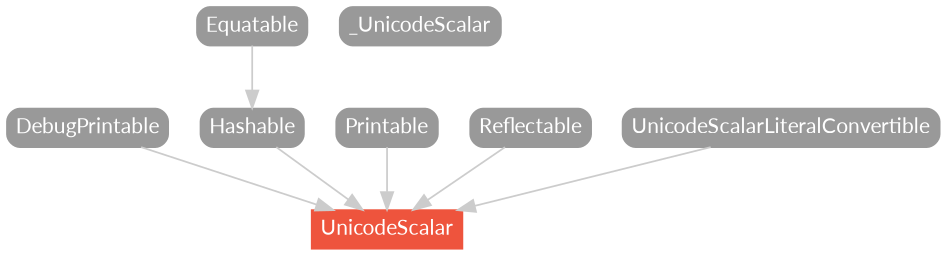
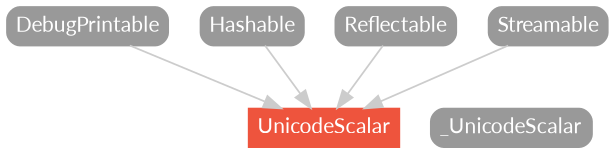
node "Equatable": removed
node "Streamable": added
node "Printable": removed
node "UnicodeScalarLiteralConvertible": removed
